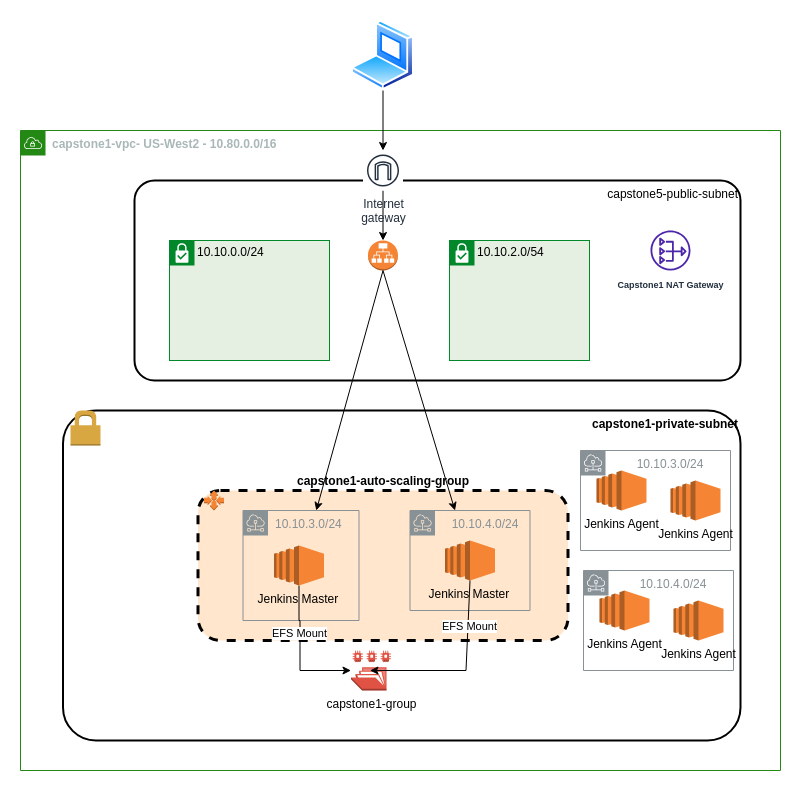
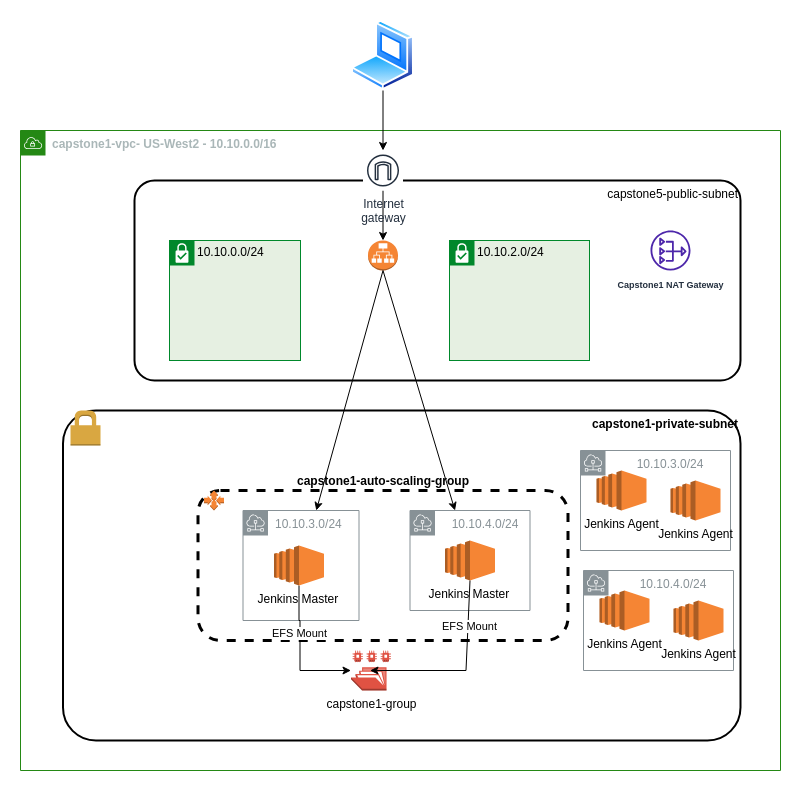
node "capstone1-vpc- US-West2 - 10.80.0.0/16": label "capstone1-vpc- US-West2 - 10.80.0.0/16" -> "capstone1-vpc- US-West2 - 10.10.0.0/16"
node "10.10.2.0/54": label "10.10.2.0/54" -> "10.10.2.0/24"
node "10.10.0.0/24": size 160x120 -> 131x120
node "capstone1-auto-scaling-group": fillcolor #ffe6cc -> #ffffff
